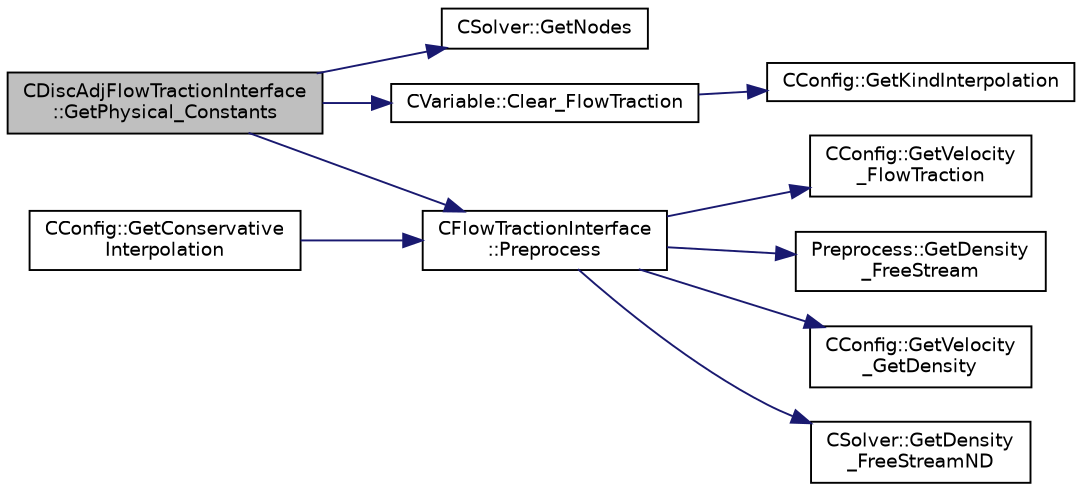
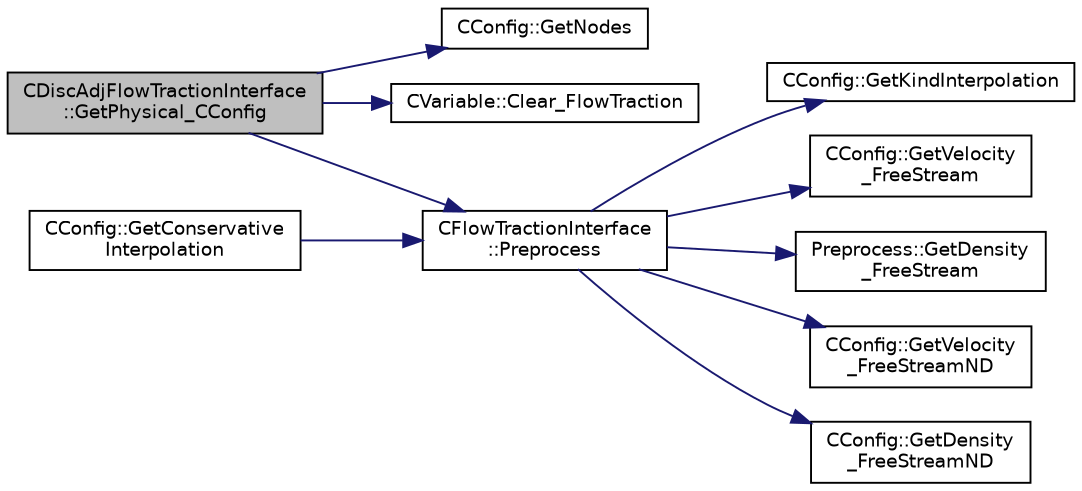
node "CSolver::GetNodes": label "CSolver::GetNodes" -> "CConfig::GetNodes"
edge "CVariable::Clear_FlowTraction" -> "CConfig::GetKindInterpolation": now "CFlowTractionInterface ::Preprocess" -> "CConfig::GetKindInterpolation"
node "CDiscAdjFlowTractionInterface ::GetPhysical_Constants": label "CDiscAdjFlowTractionInterface ::GetPhysical_Constants" -> "CDiscAdjFlowTractionInterface ::GetPhysical_CConfig"
node "CConfig::GetVelocity _FlowTraction": label "CConfig::GetVelocity _FlowTraction" -> "CConfig::GetVelocity _FreeStream"
node "CConfig::GetVelocity _GetDensity": label "CConfig::GetVelocity _GetDensity" -> "CConfig::GetVelocity _FreeStreamND"
node "CSolver::GetDensity _FreeStreamND": label "CSolver::GetDensity _FreeStreamND" -> "CConfig::GetDensity _FreeStreamND"
